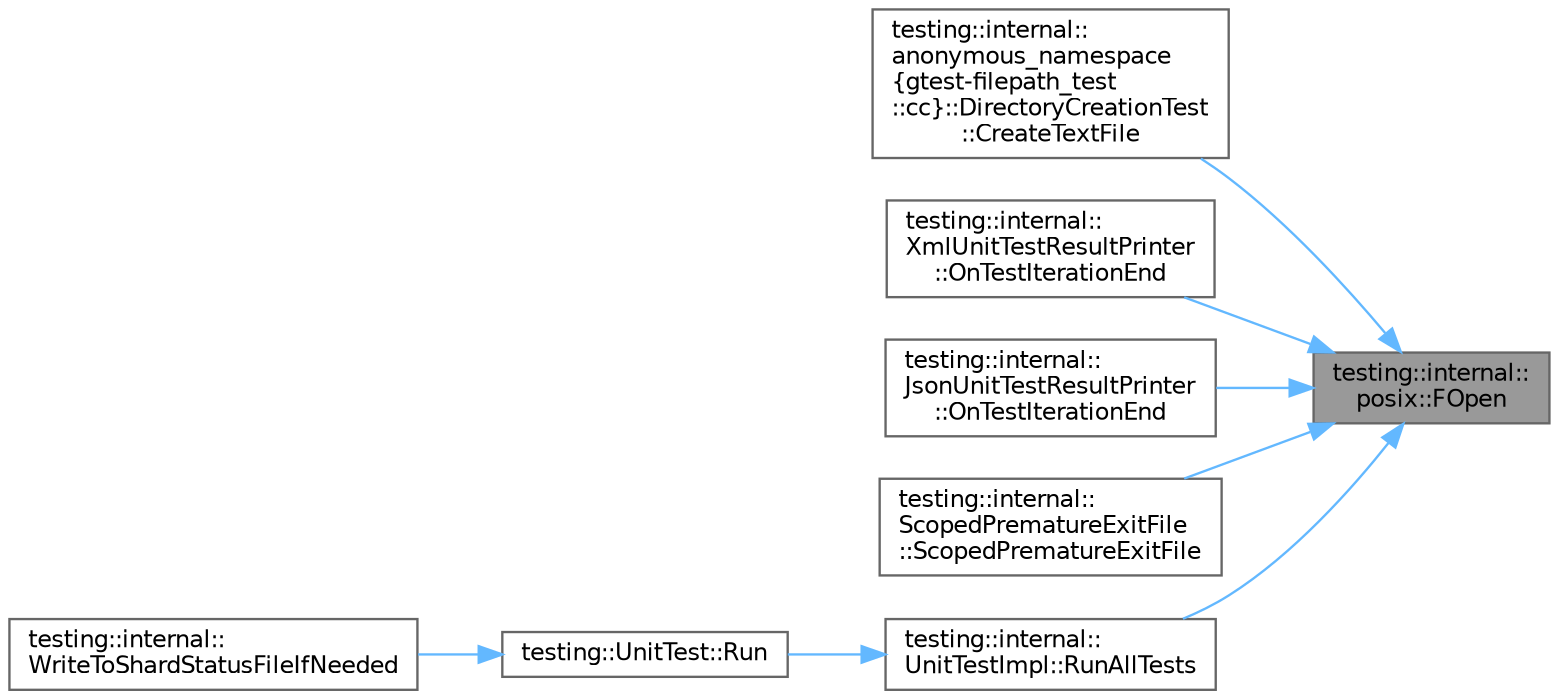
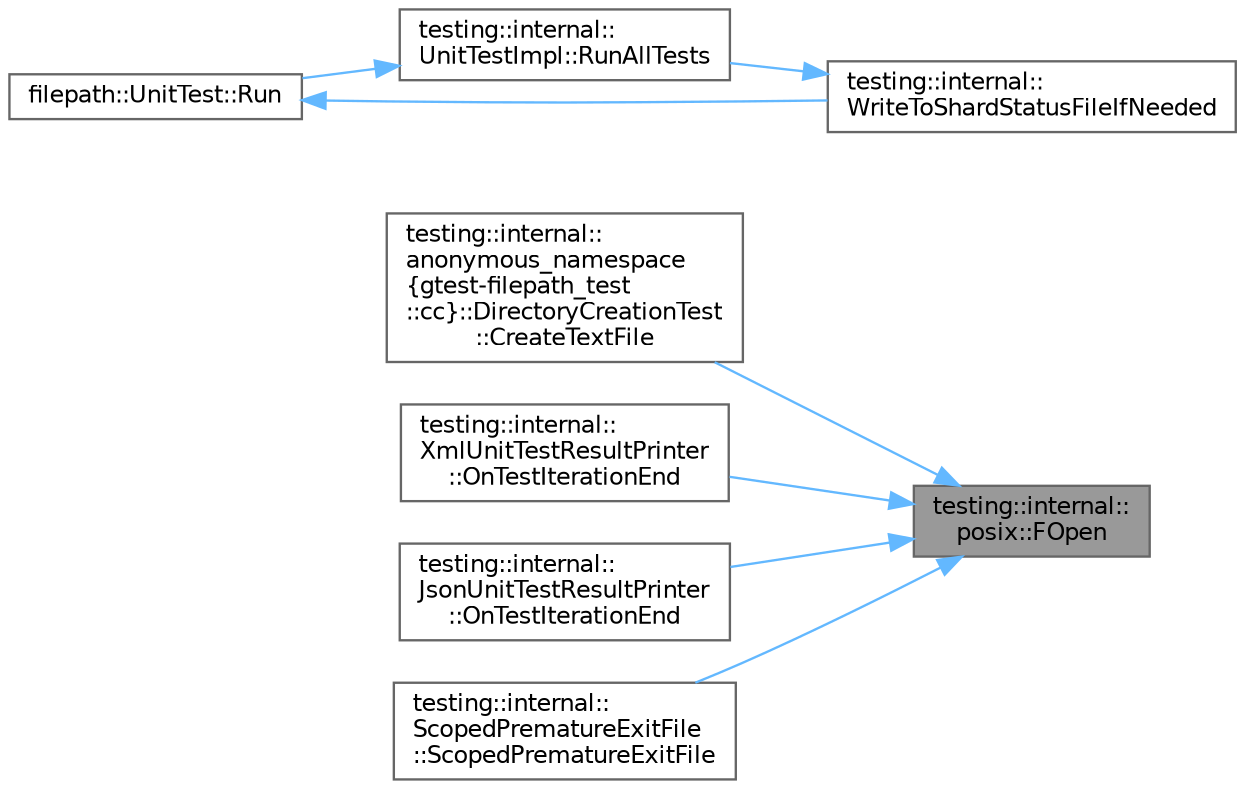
edge "testing::internal:: UnitTestImpl::RunAllTests" -> "testing::internal:: posix::FOpen": now "testing::internal:: UnitTestImpl::RunAllTests" -> "testing::internal:: WriteToShardStatusFileIfNeeded"
node "testing::UnitTest::Run": label "testing::UnitTest::Run" -> "filepath::UnitTest::Run"
